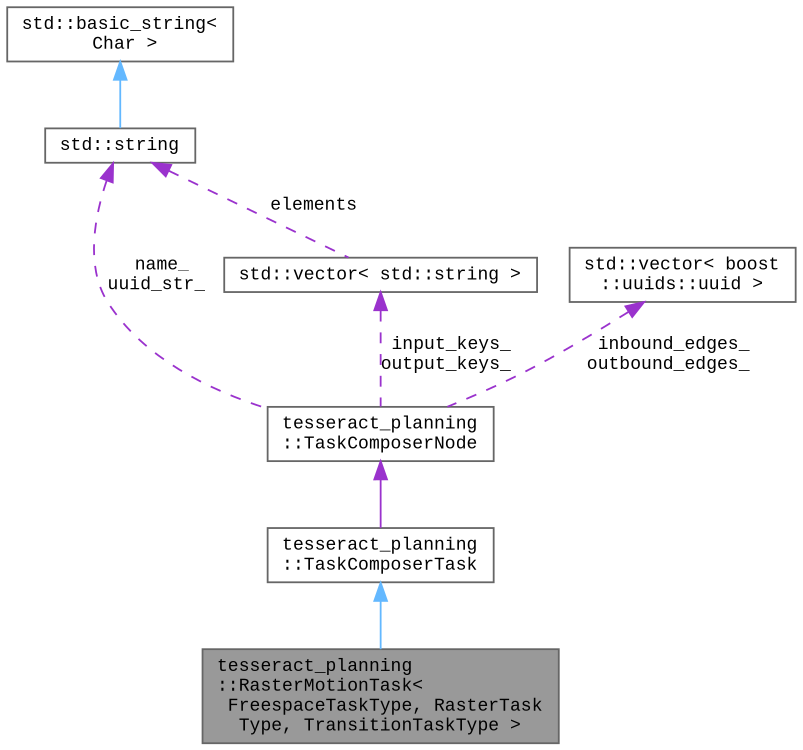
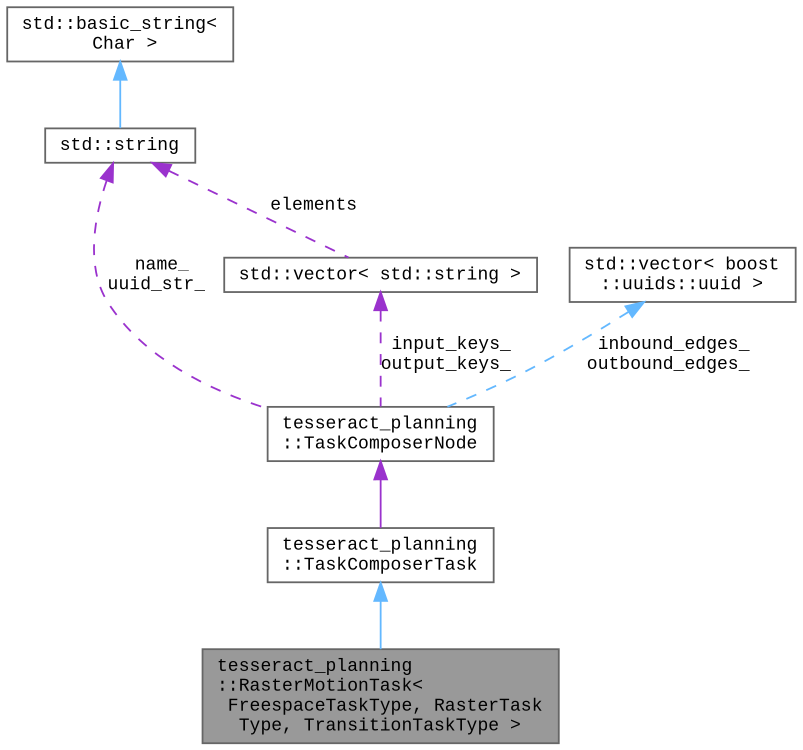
edge "tesseract_planning ::TaskComposerNode" -> "std::vector< boost ::uuids::uuid >": color darkorchid3 -> steelblue1
